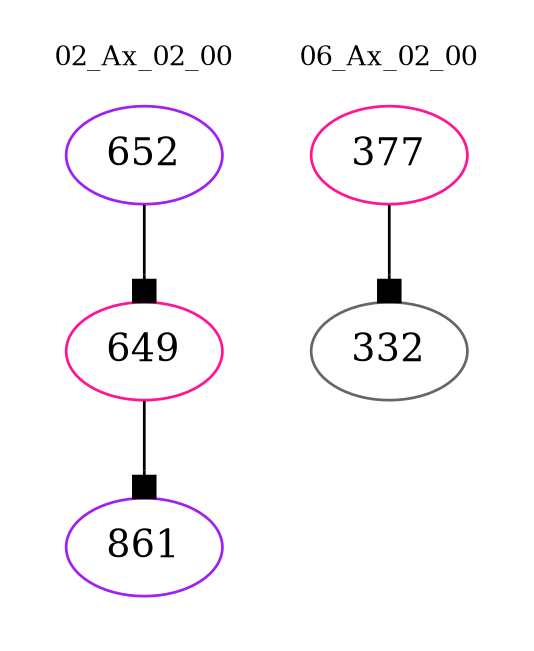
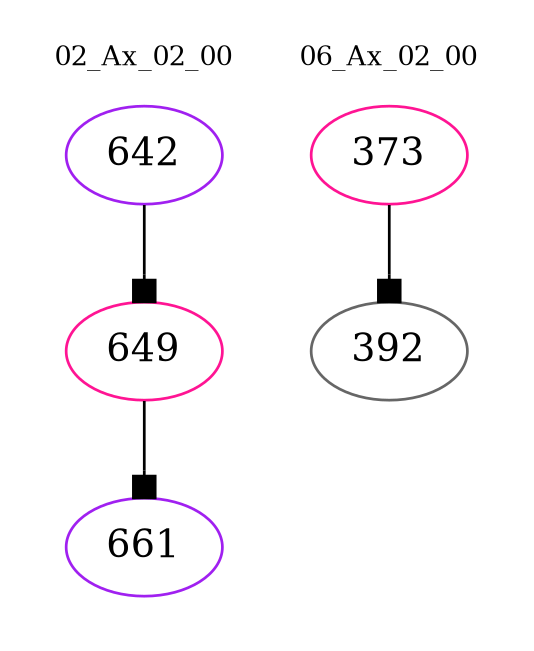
node "652": label "652" -> "642"
node "377": label "377" -> "373"
node "332": label "332" -> "392"
node "861": label "861" -> "661"
